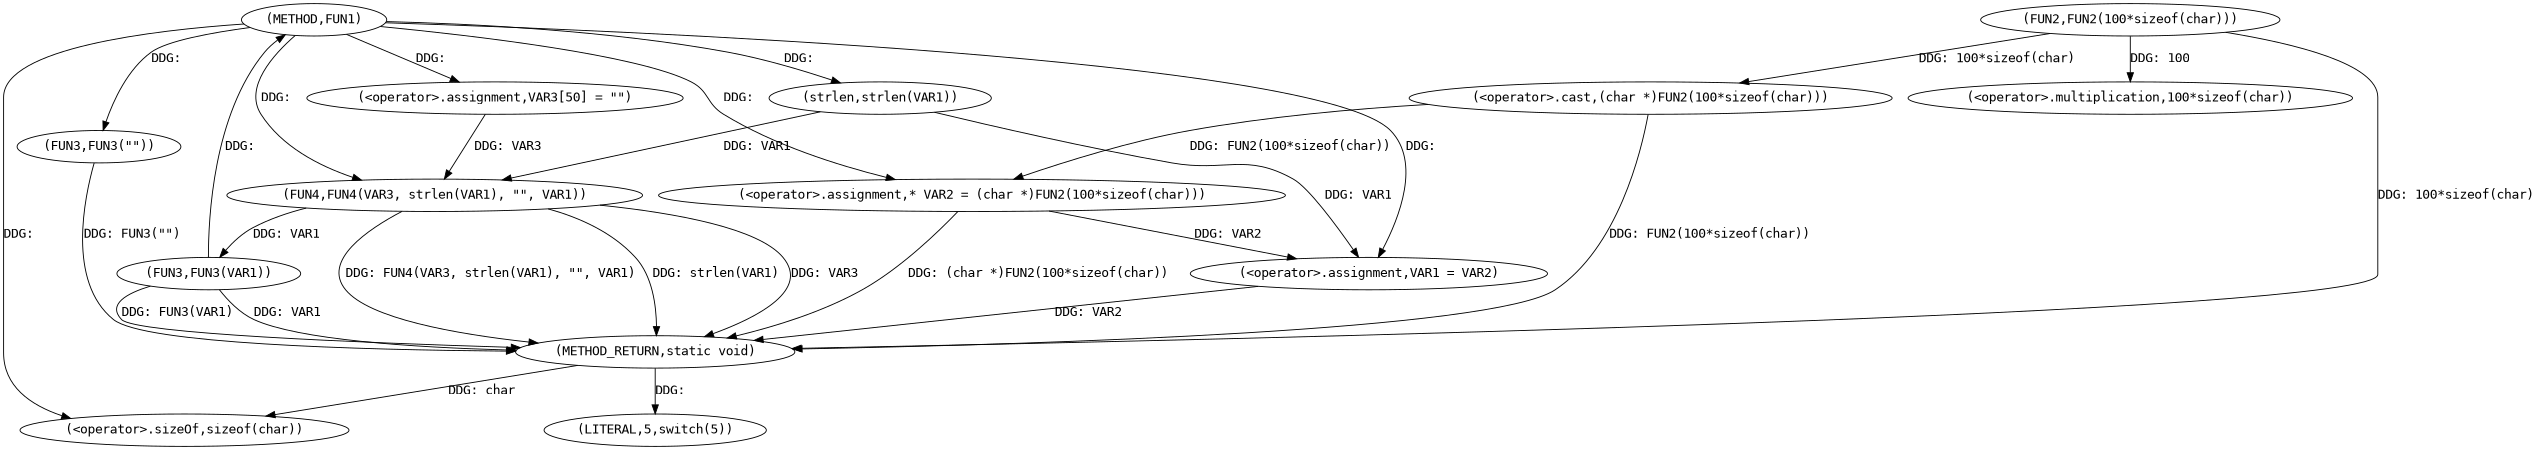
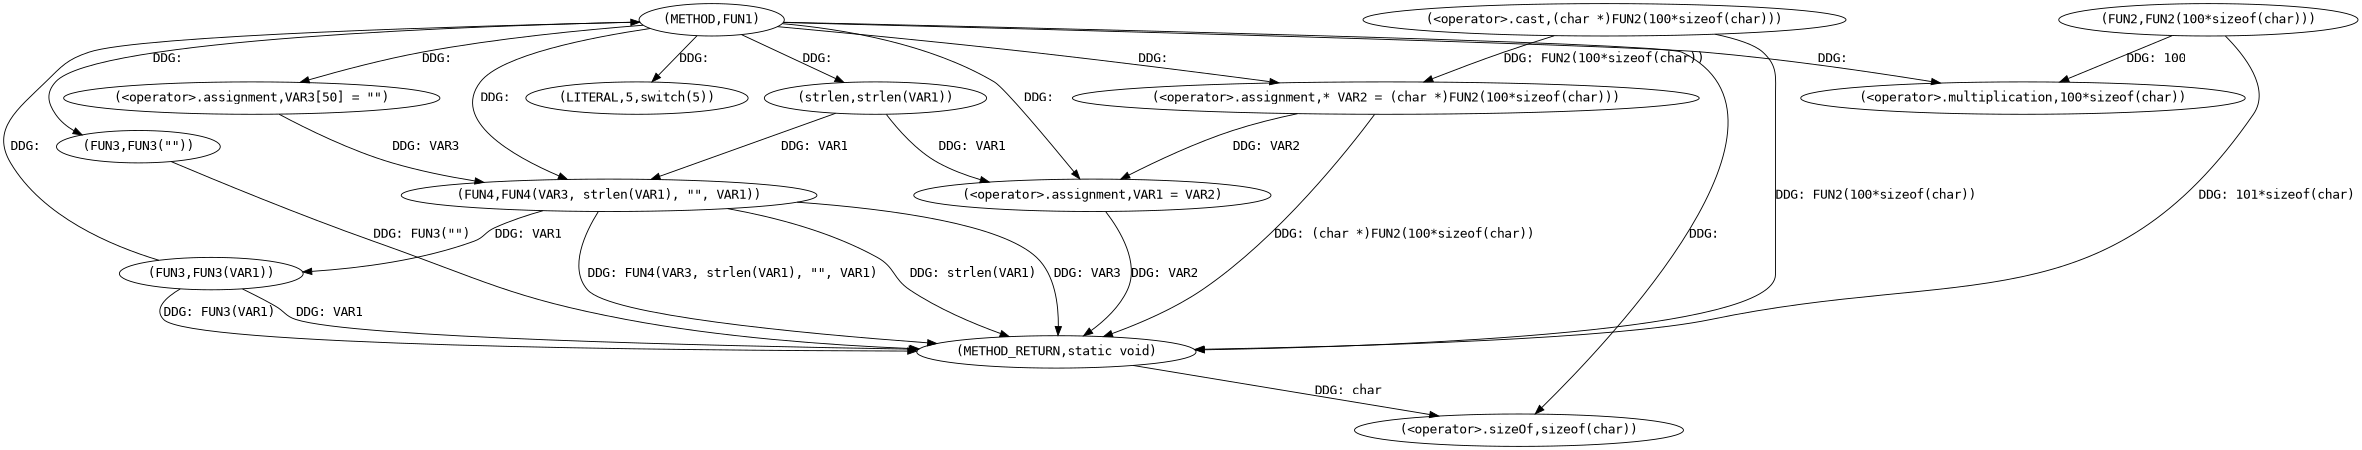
edge "(METHOD,FUN1)" -> "(<operator>.multiplication,100*sizeof(char))": added, label "DDG:"
edge "(FUN2,FUN2(100*sizeof(char)))" -> "(<operator>.cast,(char *)FUN2(100*sizeof(char)))": removed, label "DDG: 100*sizeof(char)"
edge "(FUN2,FUN2(100*sizeof(char)))" -> "(METHOD_RETURN,static void)": label "DDG: 100*sizeof(char)" -> "DDG: 101*sizeof(char)"
edge "(METHOD_RETURN,static void)" -> "(LITERAL,5,switch(5))": now "(METHOD,FUN1)" -> "(LITERAL,5,switch(5))"
